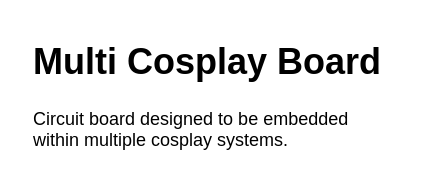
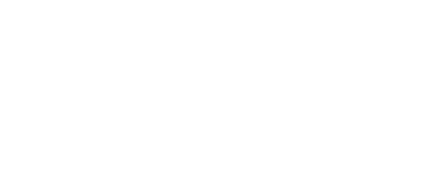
node "Multi Cosplay BoardCircuit board designed to be embedded within multiple cosplay systems.": removed
